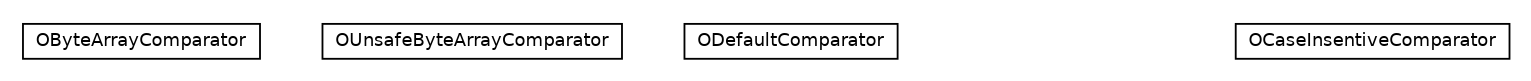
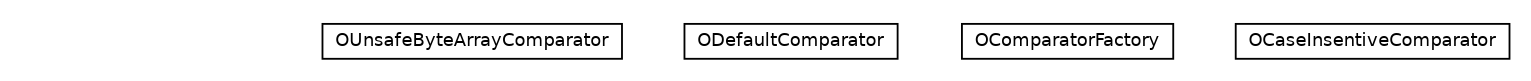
node "OByteArrayComparator": removed
node "OComparatorFactory": added
